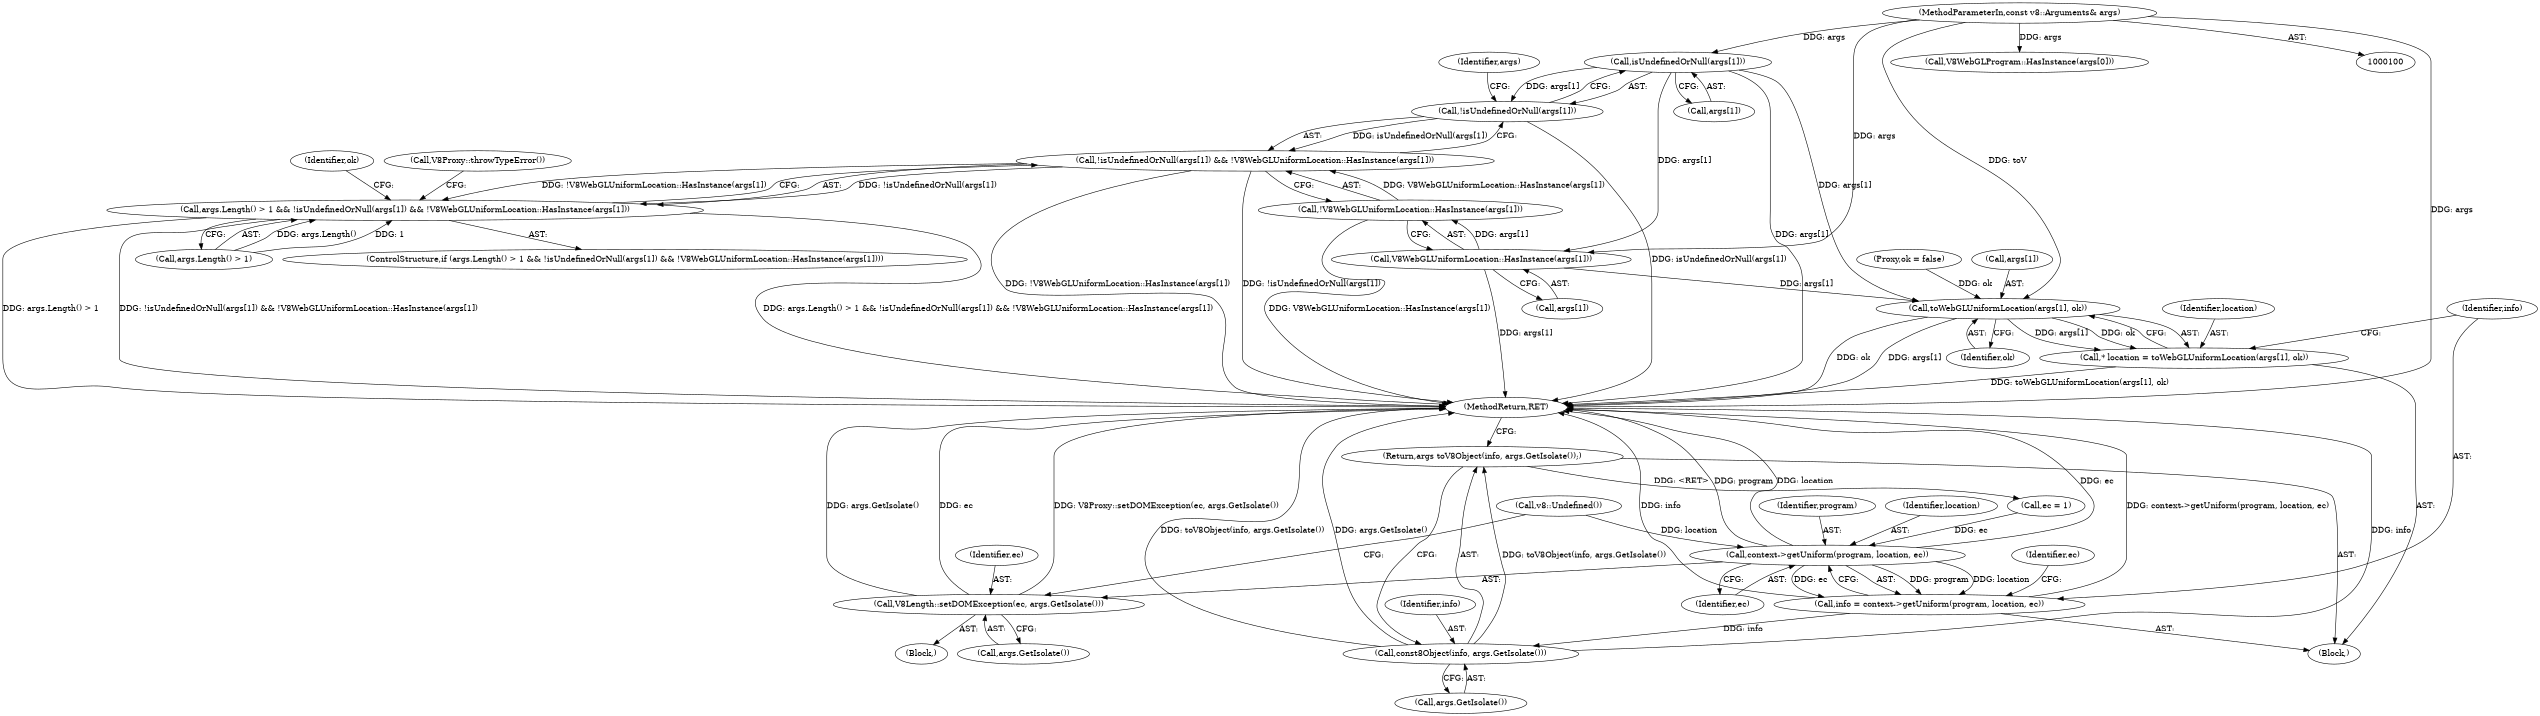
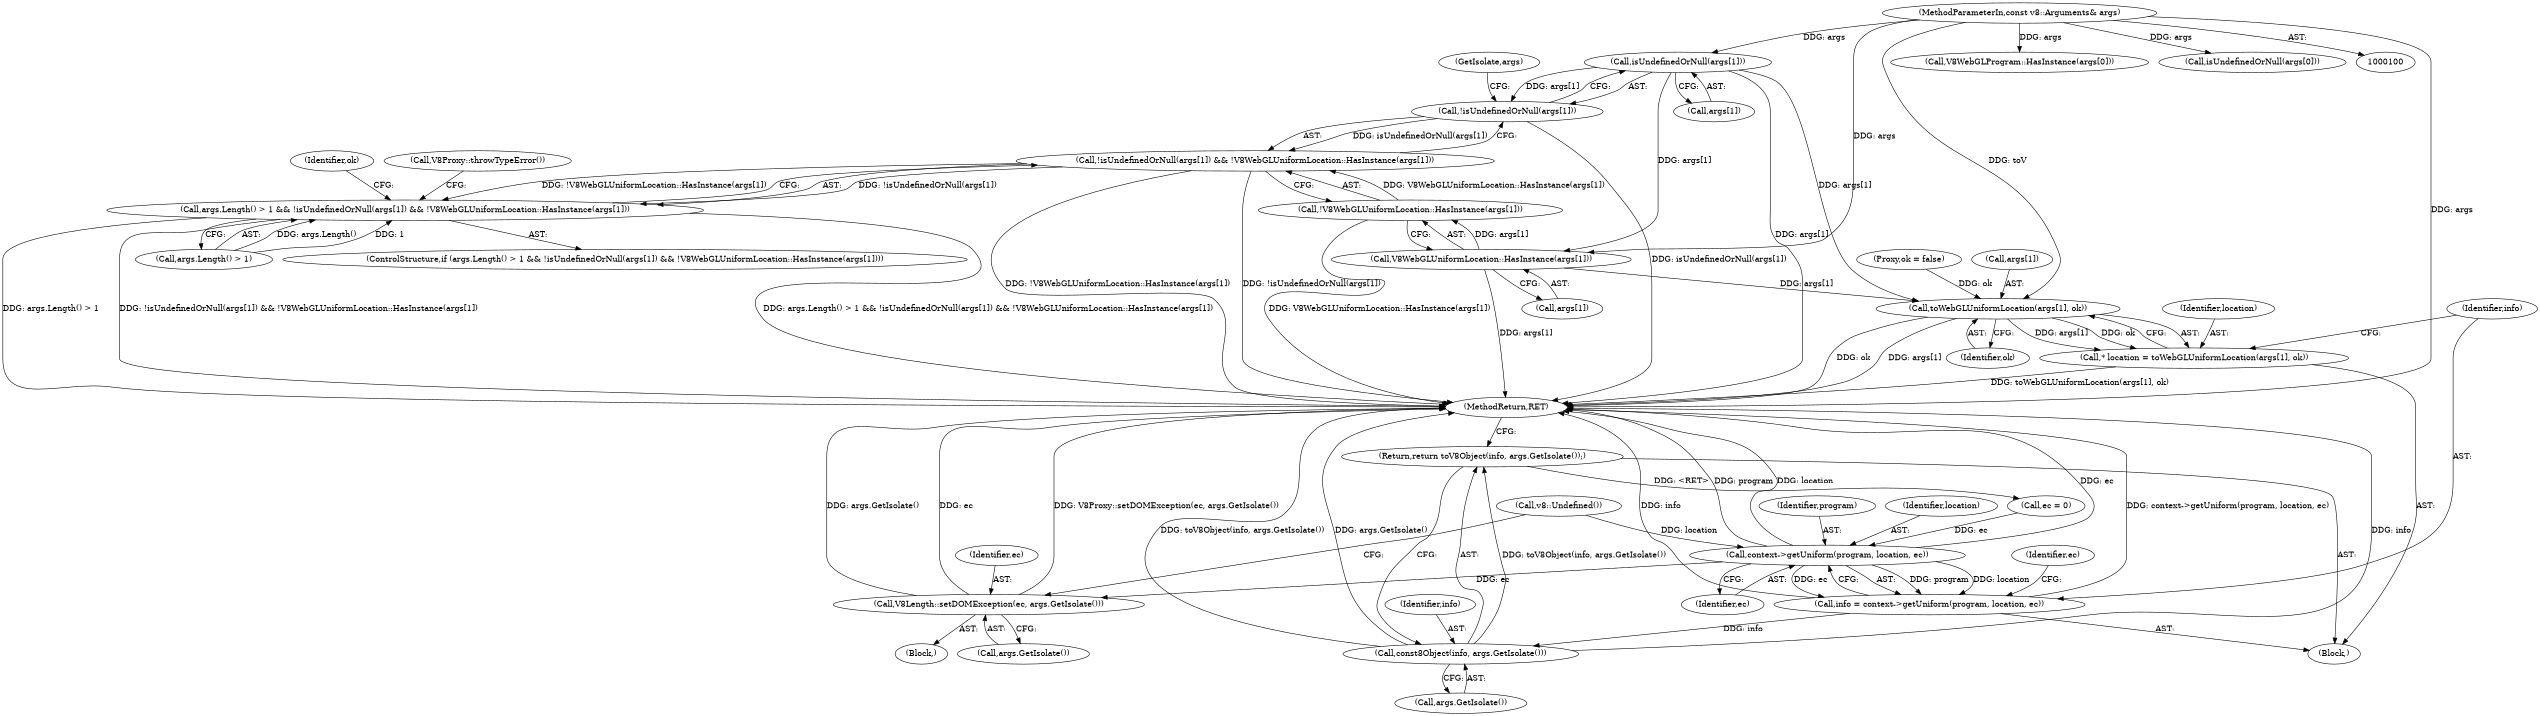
node "(Identifier,args)": label "(Identifier,args)" -> "(GetIsolate,args)"
node "(Call,isUndefinedOrNull(args[0]))": added
node "(Return,args toV8Object(info, args.GetIsolate());)": label "(Return,args toV8Object(info, args.GetIsolate());)" -> "(Return,return toV8Object(info, args.GetIsolate());)"
node "(Call,ec = 1)": label "(Call,ec = 1)" -> "(Call,ec = 0)"
edge "(Call,context->getUniform(program, location, ec))" -> "(Call,V8Length::setDOMException(ec, args.GetIsolate()))": label "AST: " -> "DDG: ec"
